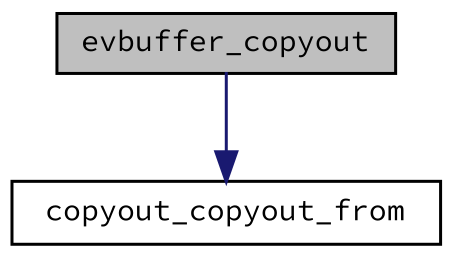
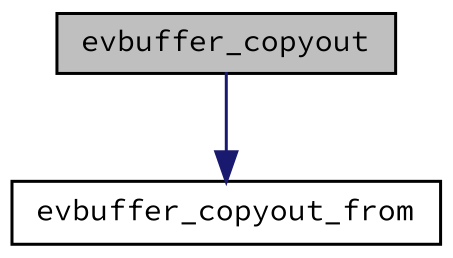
node "copyout_copyout_from": label "copyout_copyout_from" -> "evbuffer_copyout_from"
